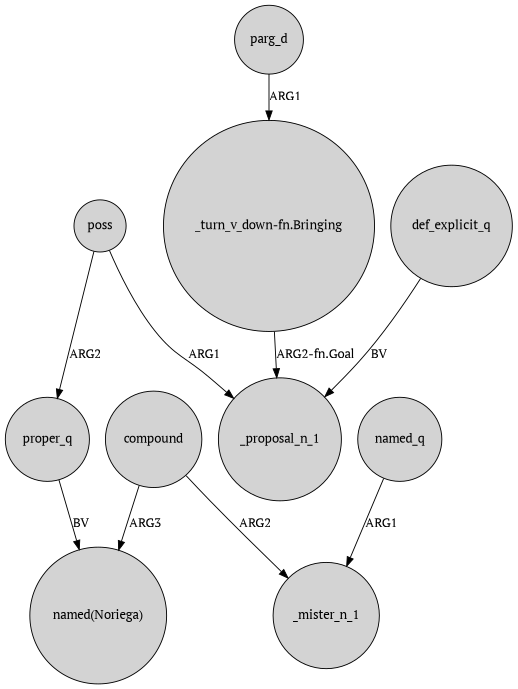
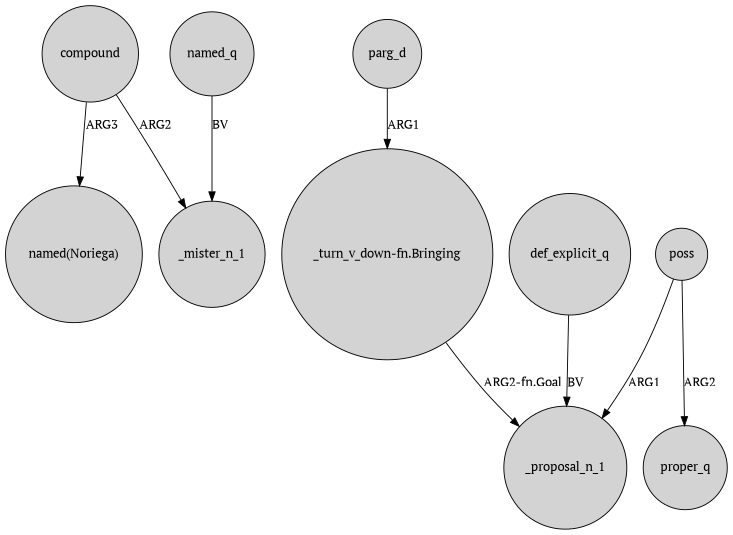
edge "proper_q" -> "named(Noriega)": removed, label "BV"
edge "named_q" -> "_mister_n_1": label "ARG1" -> "BV"
